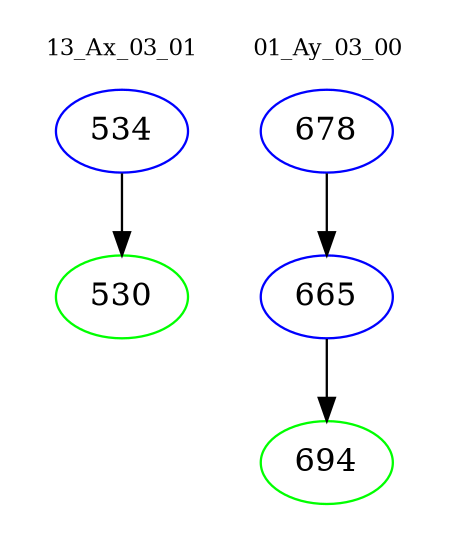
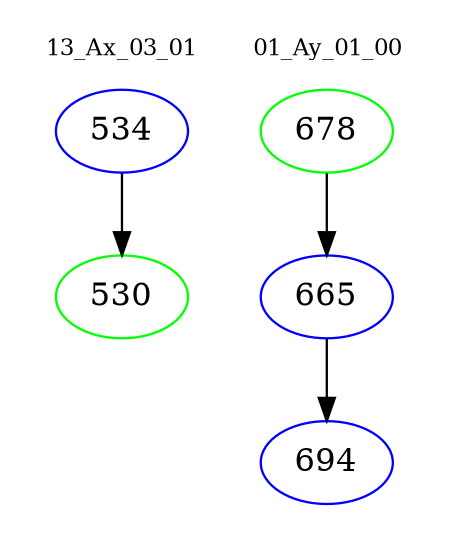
cluster "01_Ay_03_00": label "01_Ay_03_00" -> "01_Ay_01_00"
node "678": color blue -> green
node "694": color green -> blue
